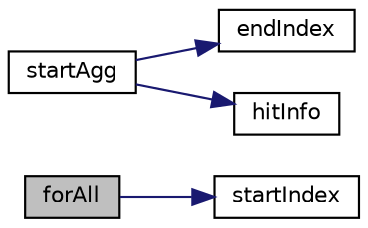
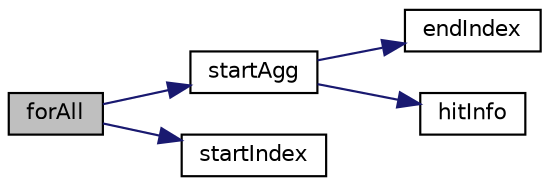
edge "forAll" -> "startAgg": added
